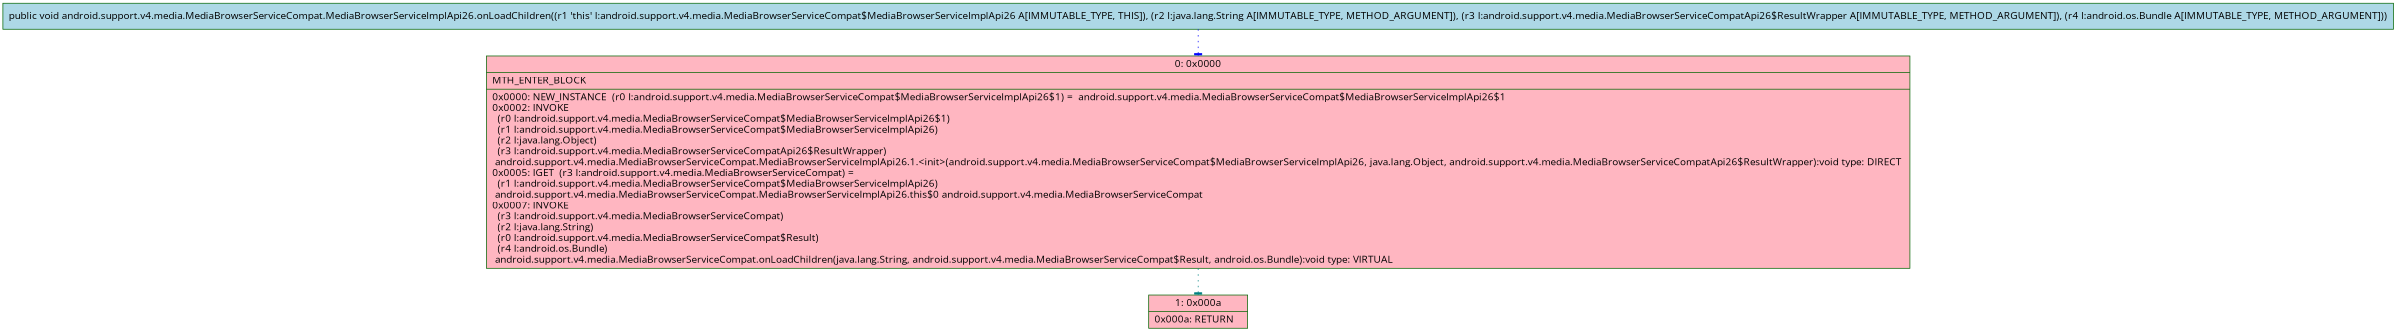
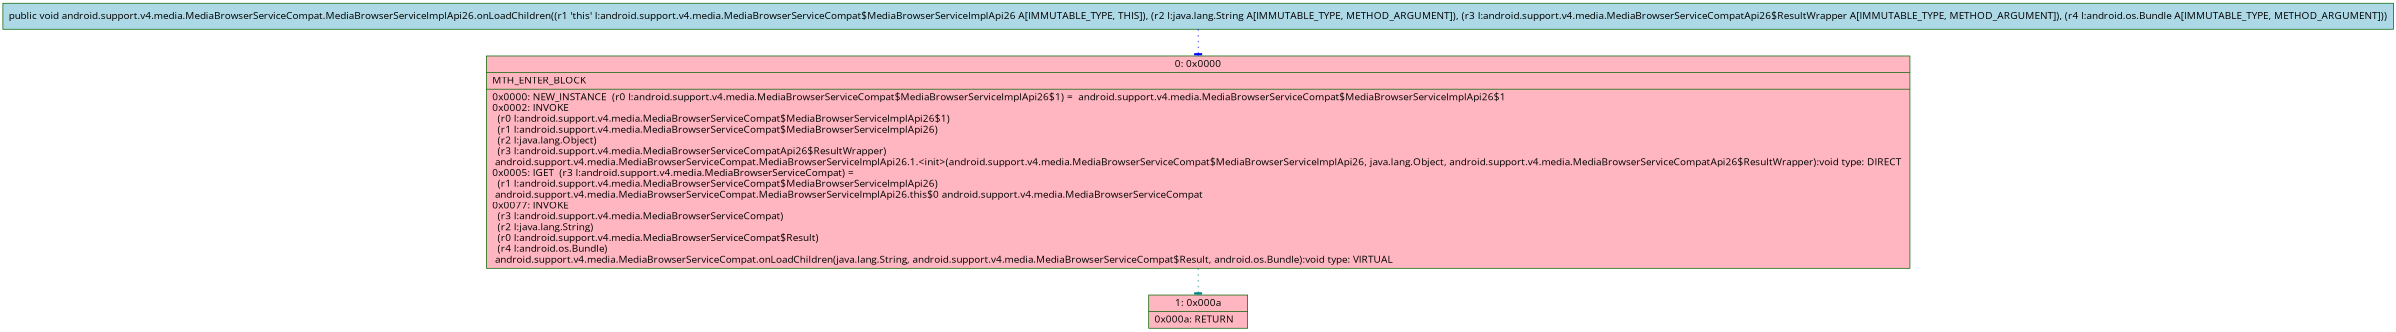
node "0: 0x0000": text "0x0007: INVOKE" -> "0x0077: INVOKE"
